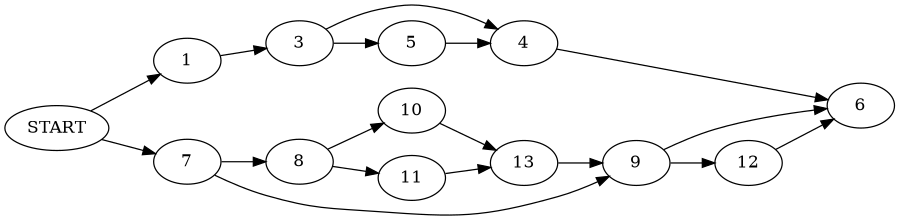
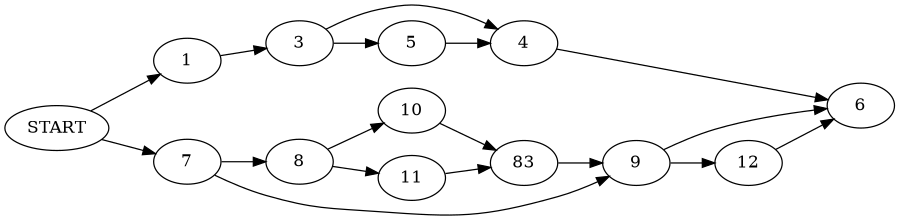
node "13": label "13" -> "83"
